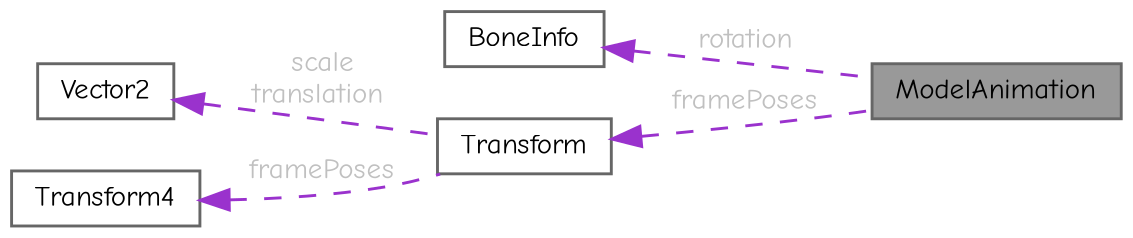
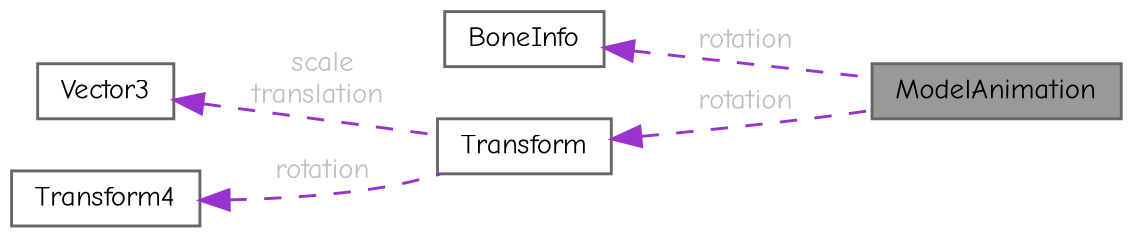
node "Vector2": label "Vector2" -> "Vector3"
edge "ModelAnimation" -> "Transform": label " framePoses" -> " rotation"
edge "Transform" -> "Transform4": label " framePoses" -> " rotation"
